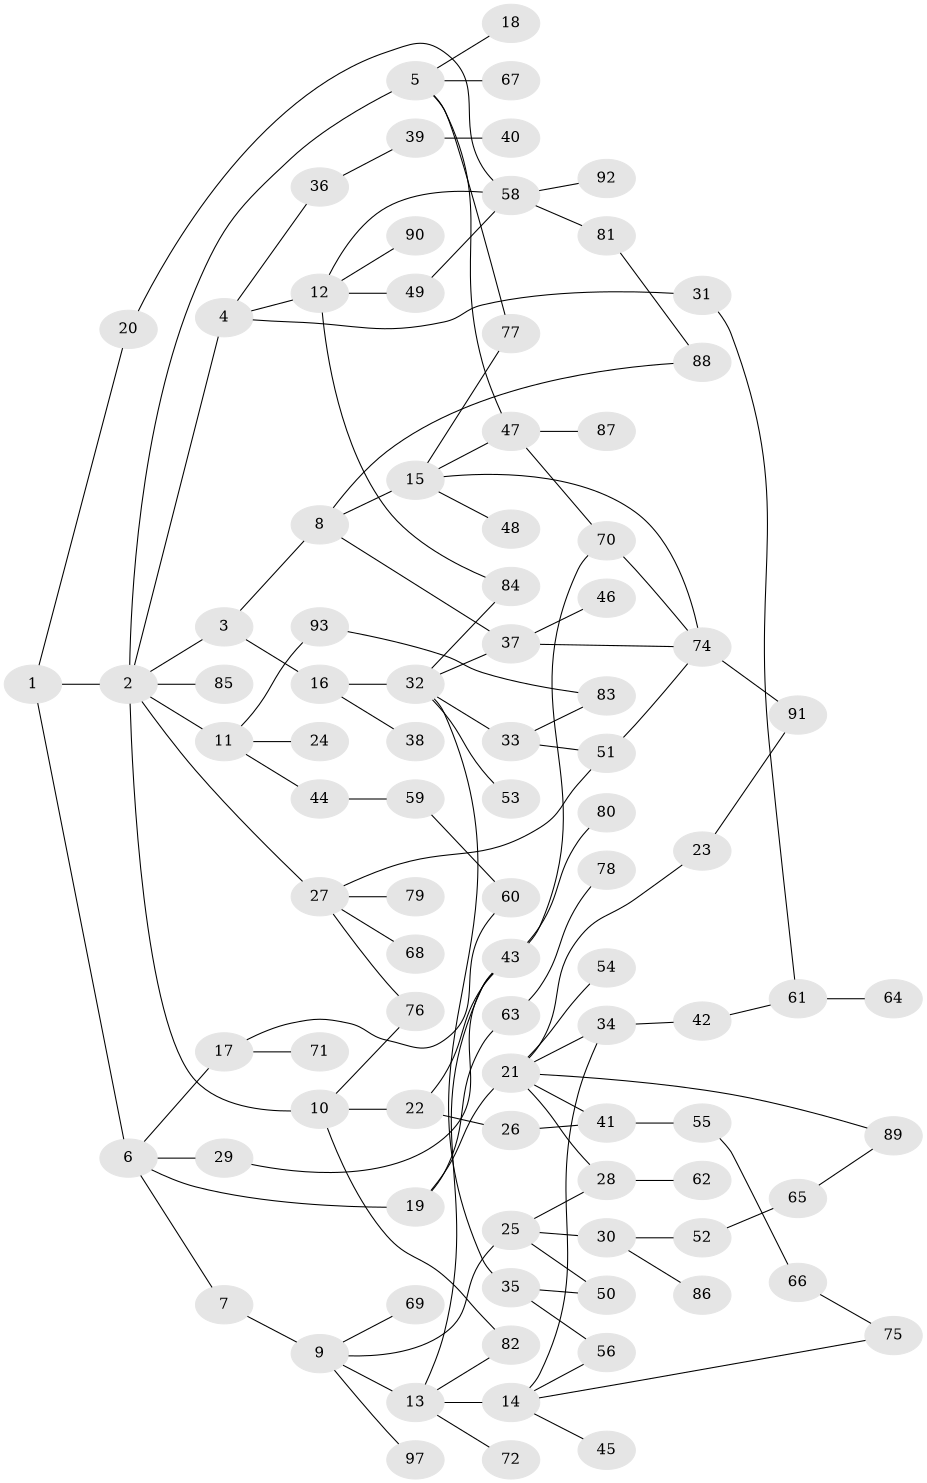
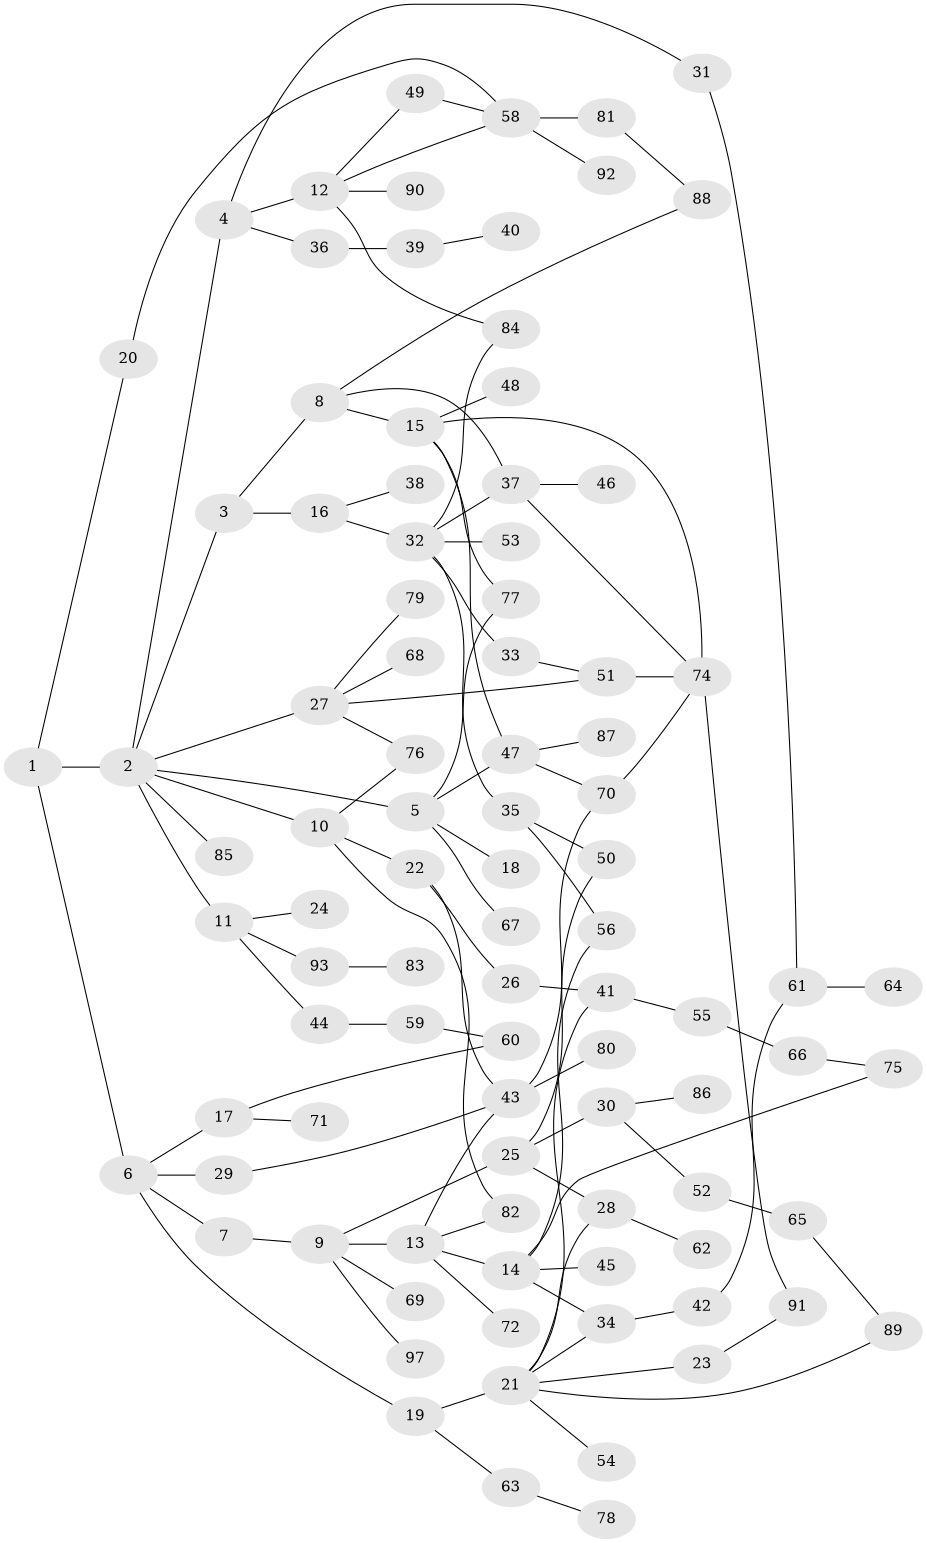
edge "83" -- "33": removed
